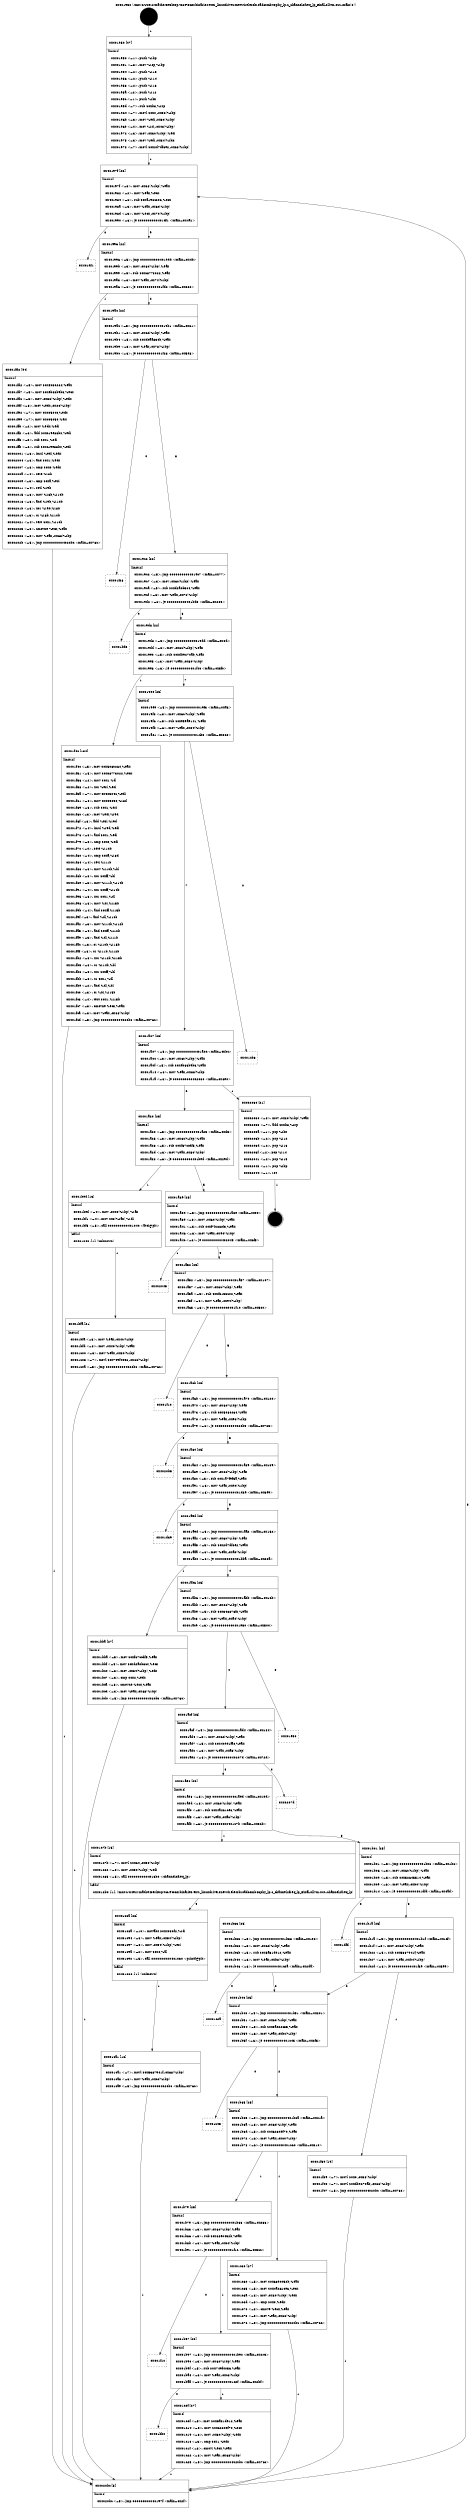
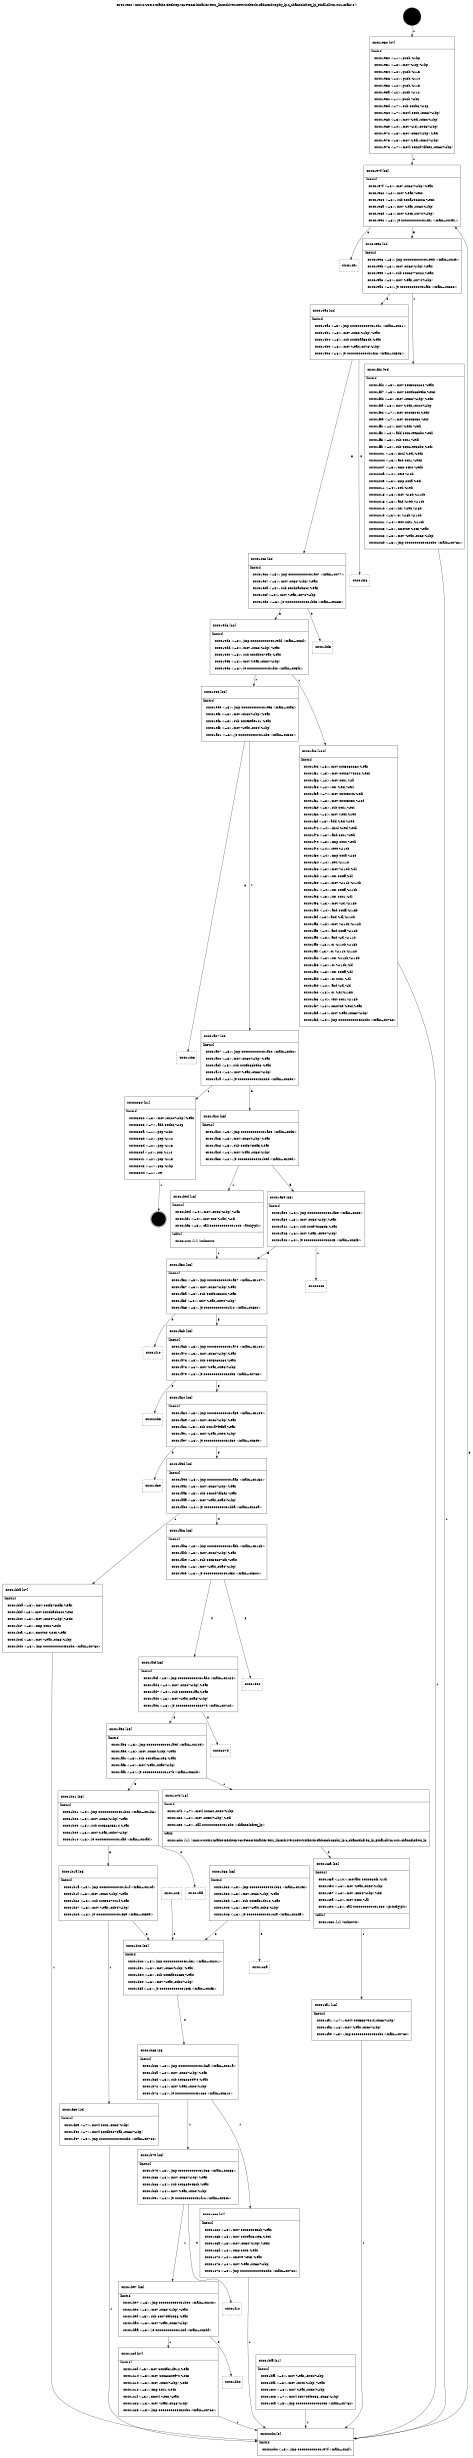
edge "0x401bed [13]" -> "0x401bfa [21]": now "0x401bed [13]" -> "0x401a52 [25]"
edge "0x401b4c [25]" -> "0x401c45": reversed
